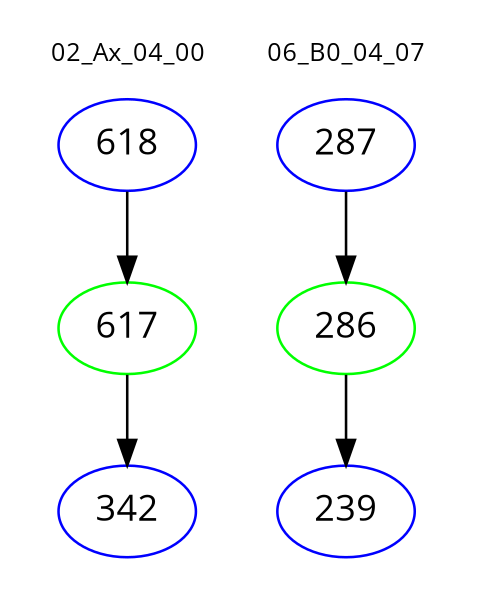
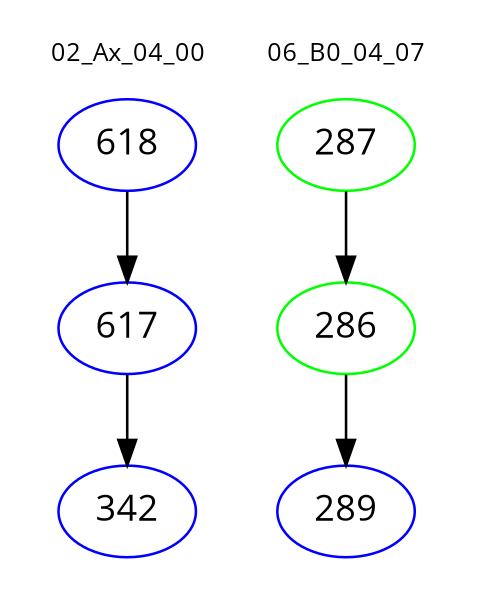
node "287": color blue -> green
node "617": color green -> blue
node "239": label "239" -> "289"
